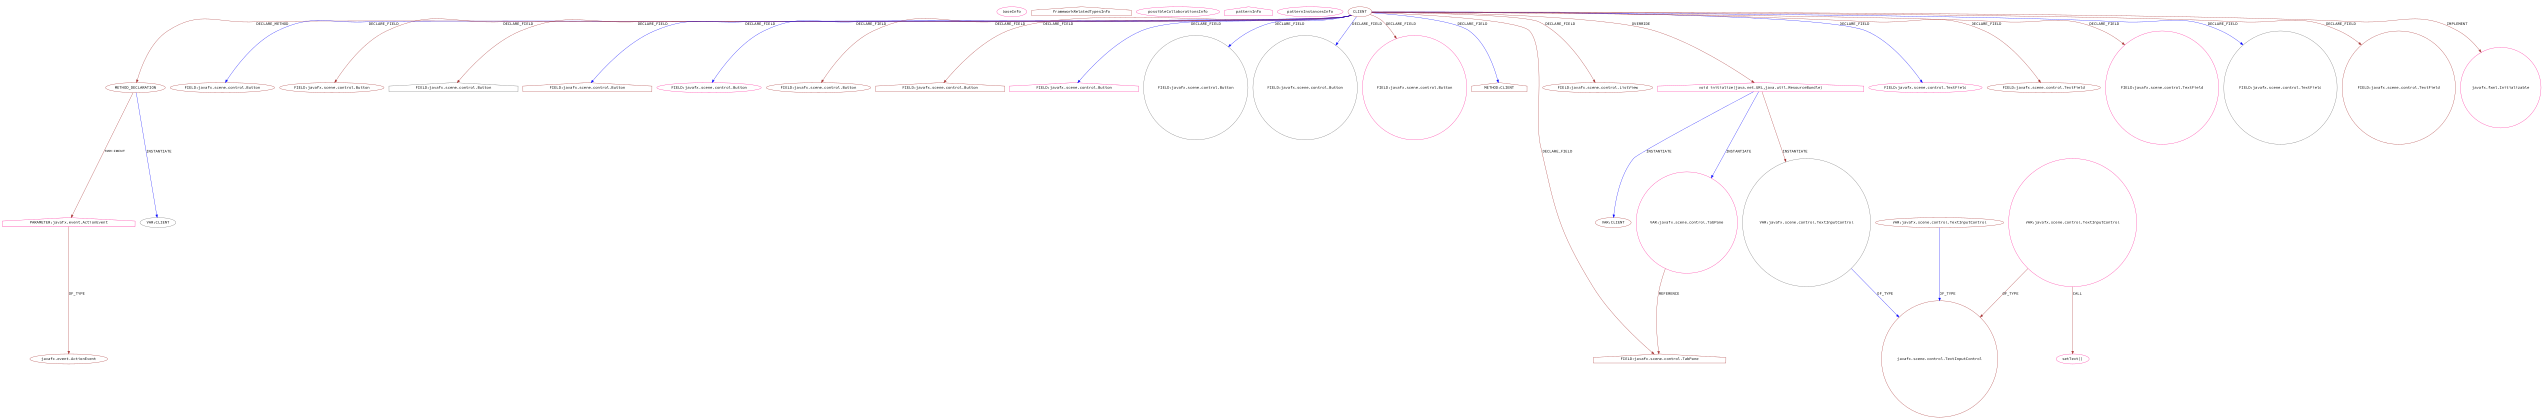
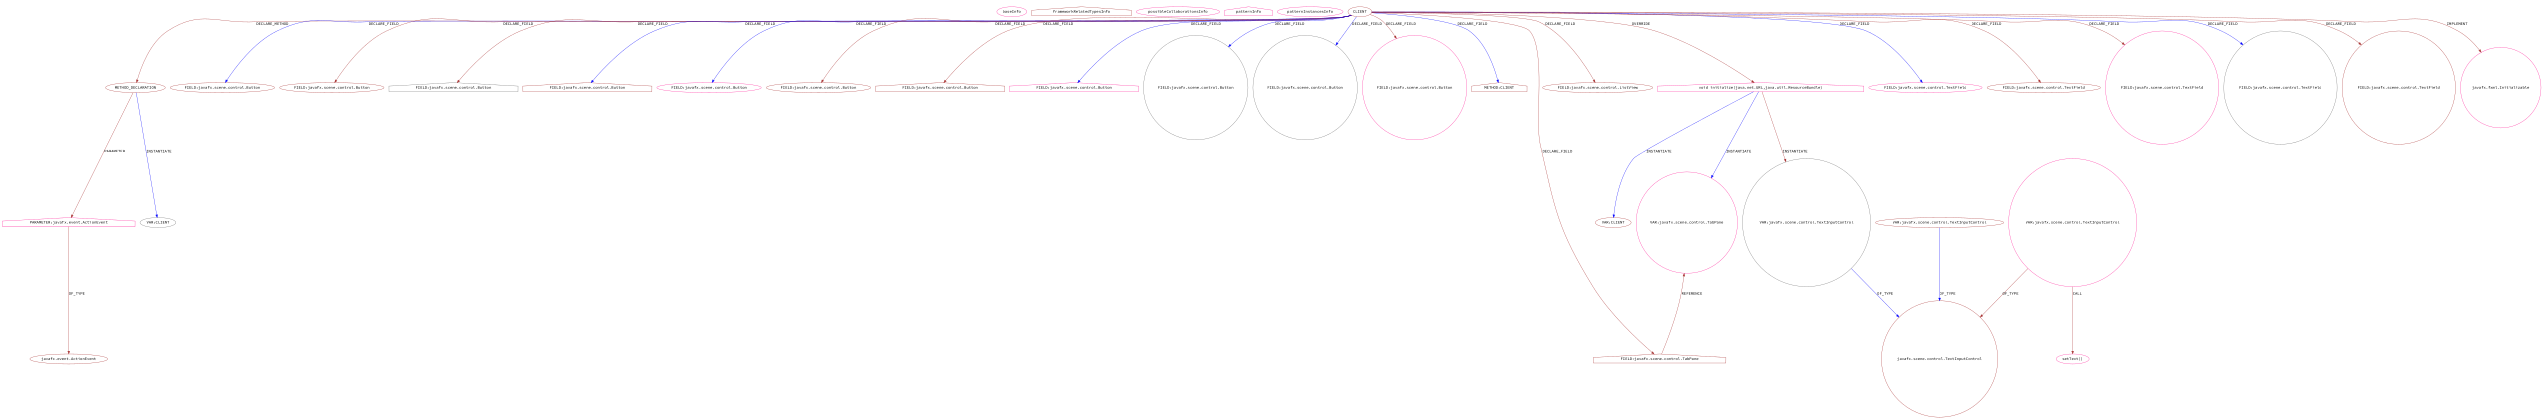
edge "METHOD_DECLARATION" -> "PARAMETER:javafx.event.ActionEvent": label "IMPLEMENT" -> "PARAMETER"
edge "VAR:javafx.scene.control.TabPane" -> "FIELD:javafx.scene.control.TabPane": reversed
